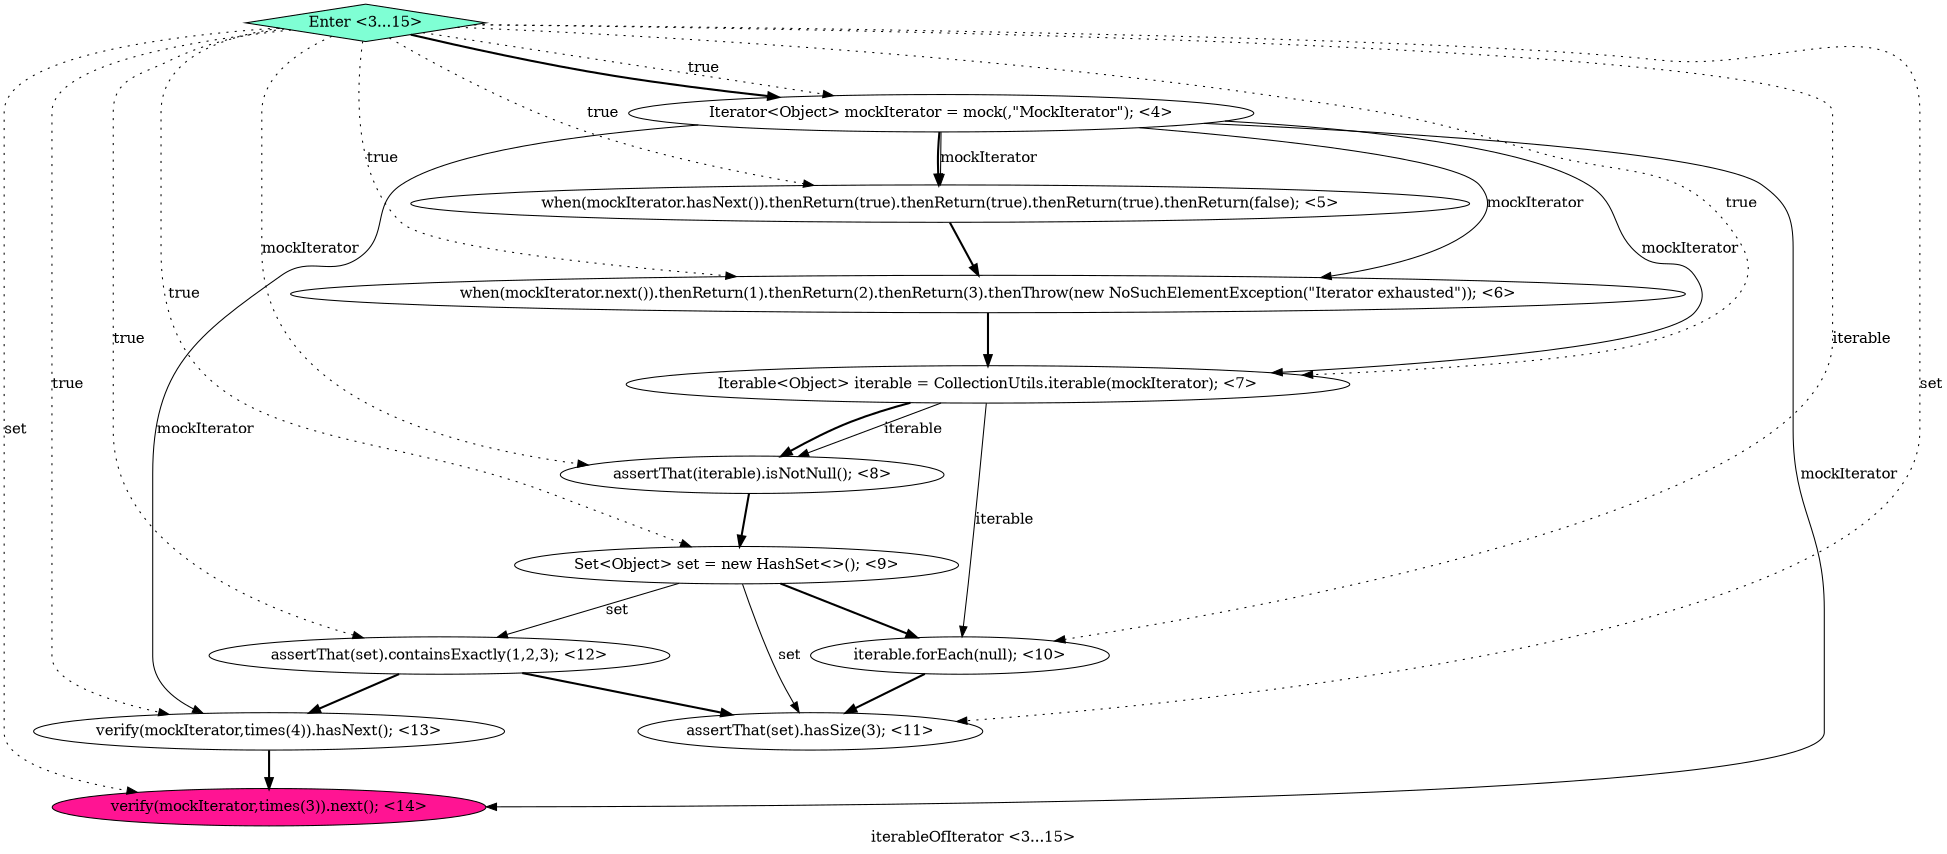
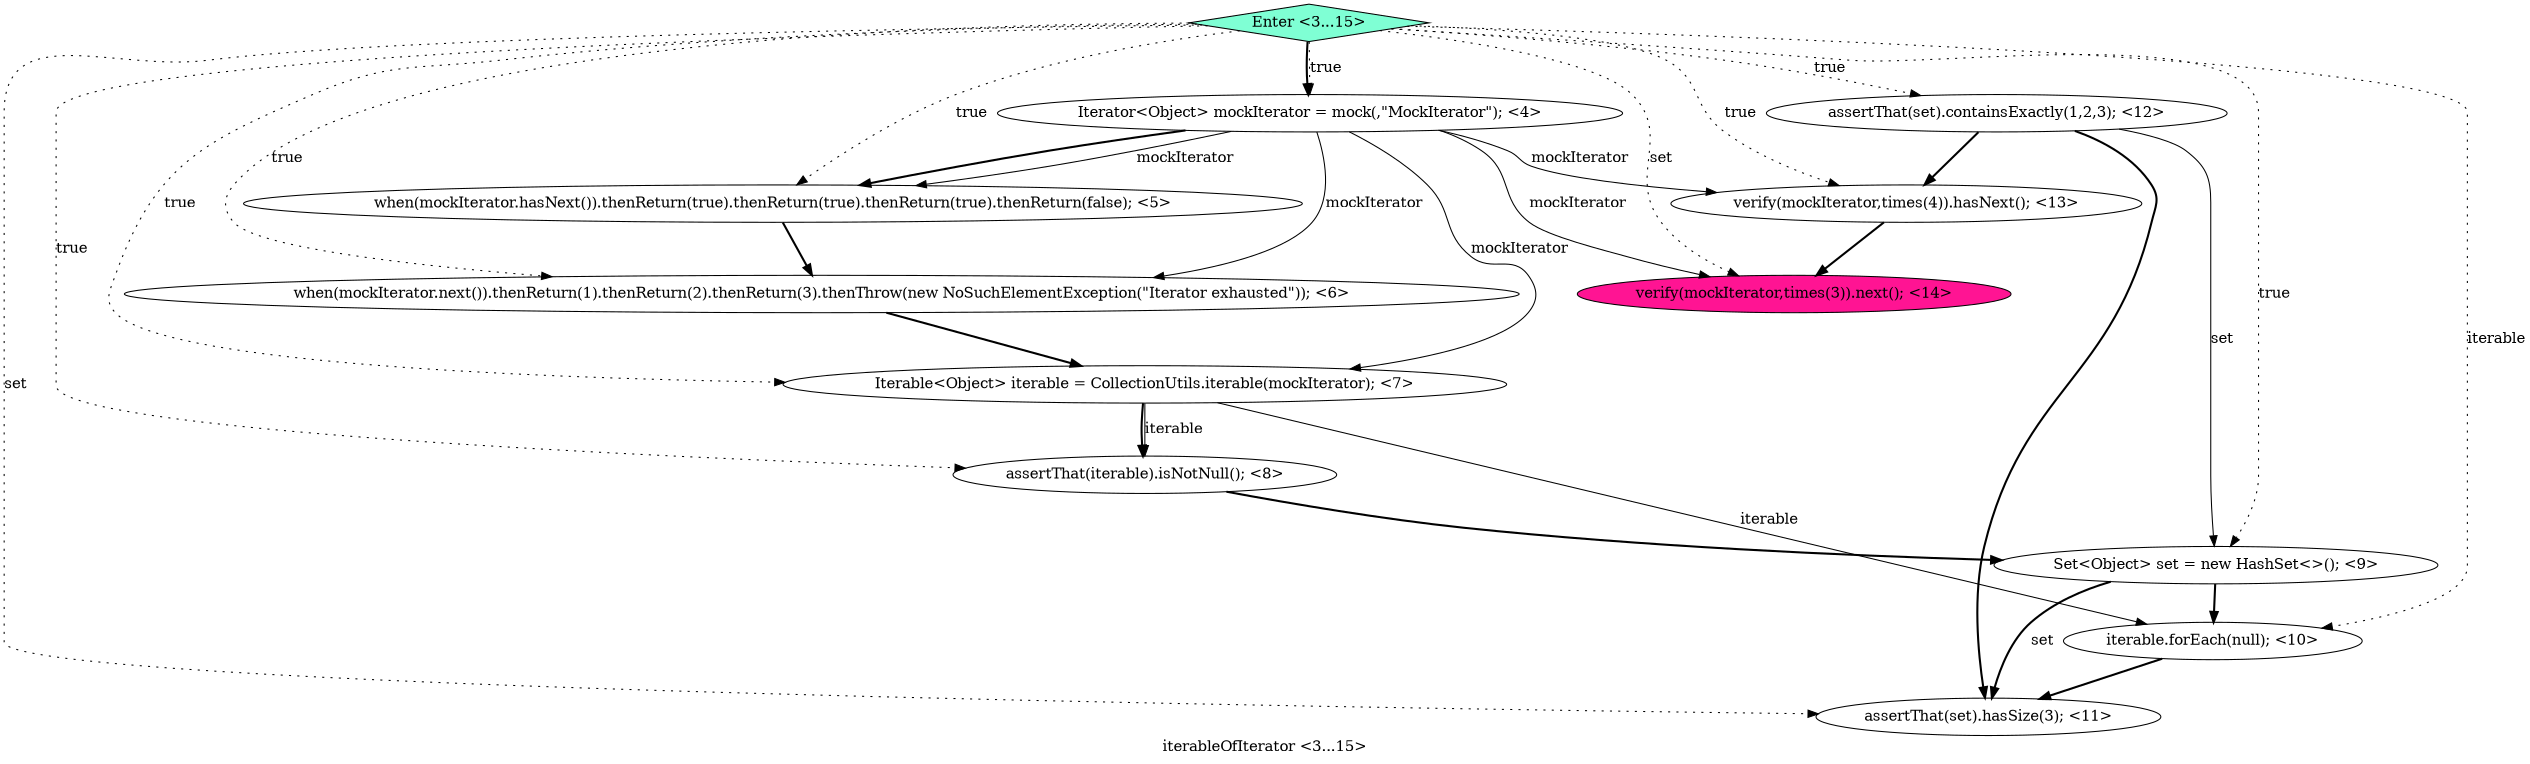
edge "Enter <3...15>" -> "assertThat(iterable).isNotNull(); <8>": label "mockIterator" -> "true"
edge "Set<Object> set = new HashSet<>(); <9>" -> "assertThat(set).containsExactly(1,2,3); <12>": reversed
edge "Set<Object> set = new HashSet<>(); <9>" -> "assertThat(set).hasSize(3); <11>": style solid -> bold
